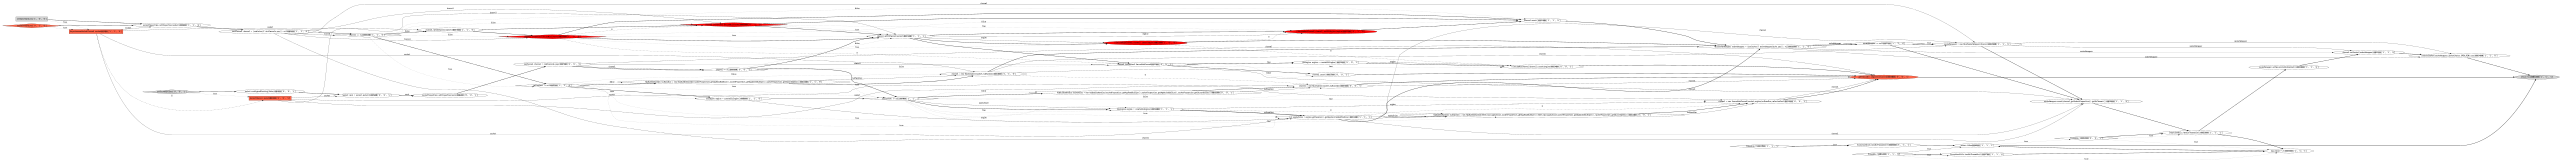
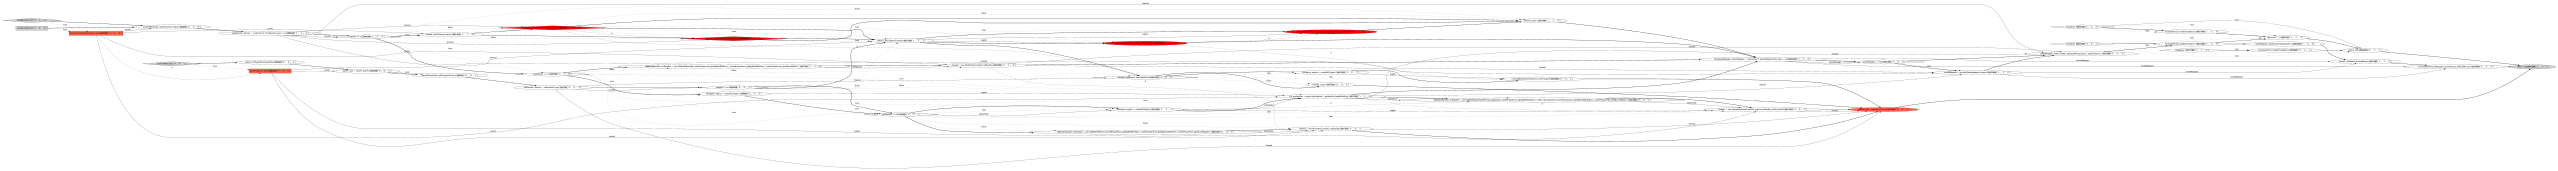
node "setSocketOptions['0', '1', '0']": fillcolor tomato -> lightgray
edge "return false@@@40@@@['1', '1', '1']" -> "Throwable t@@@32@@@['0', '0', '1']": reversed
